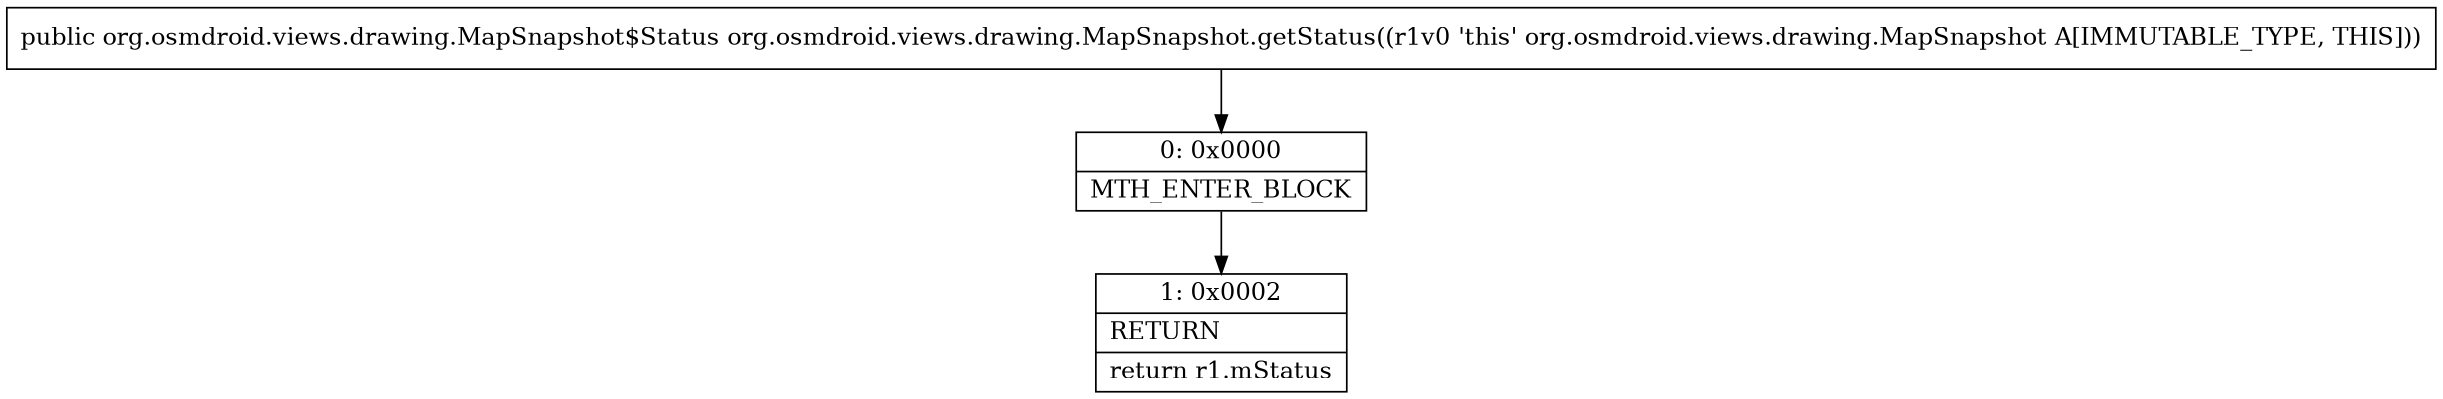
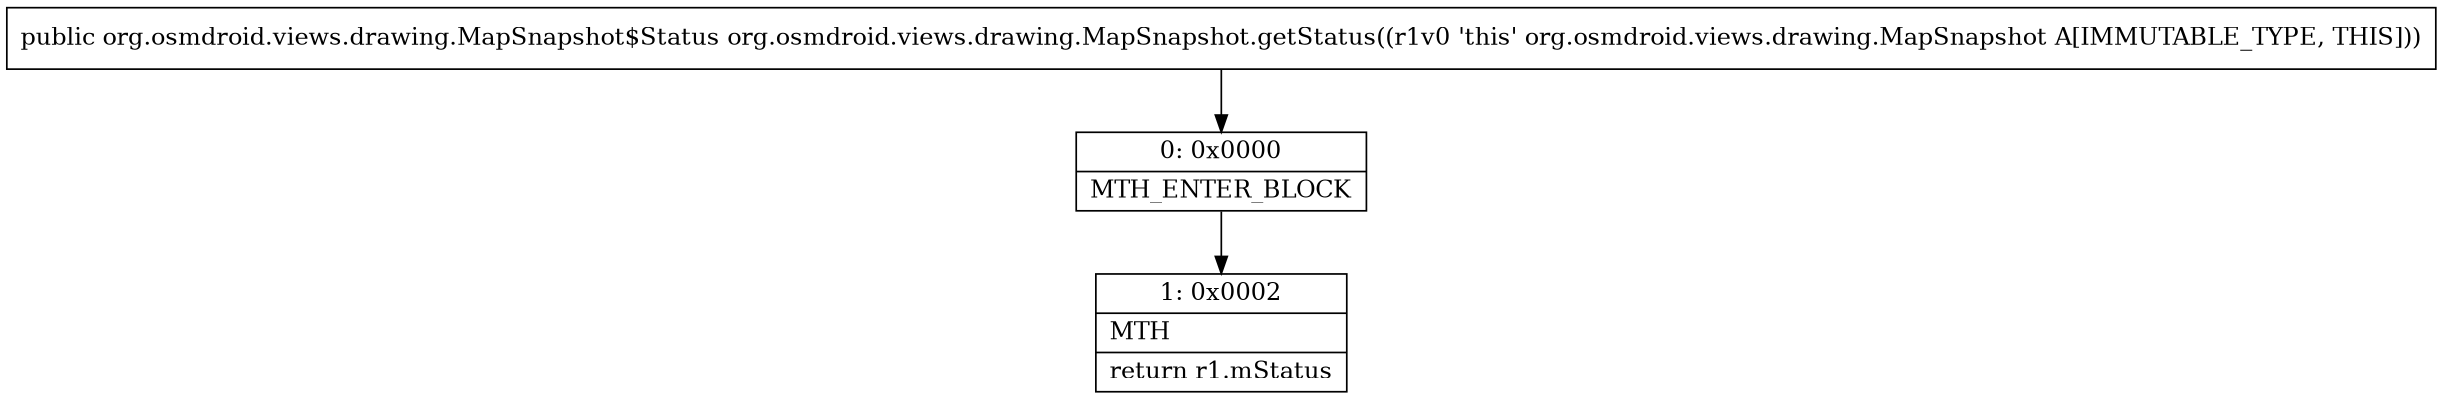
node "1: 0x0002": text "RETURN" -> "MTH"
